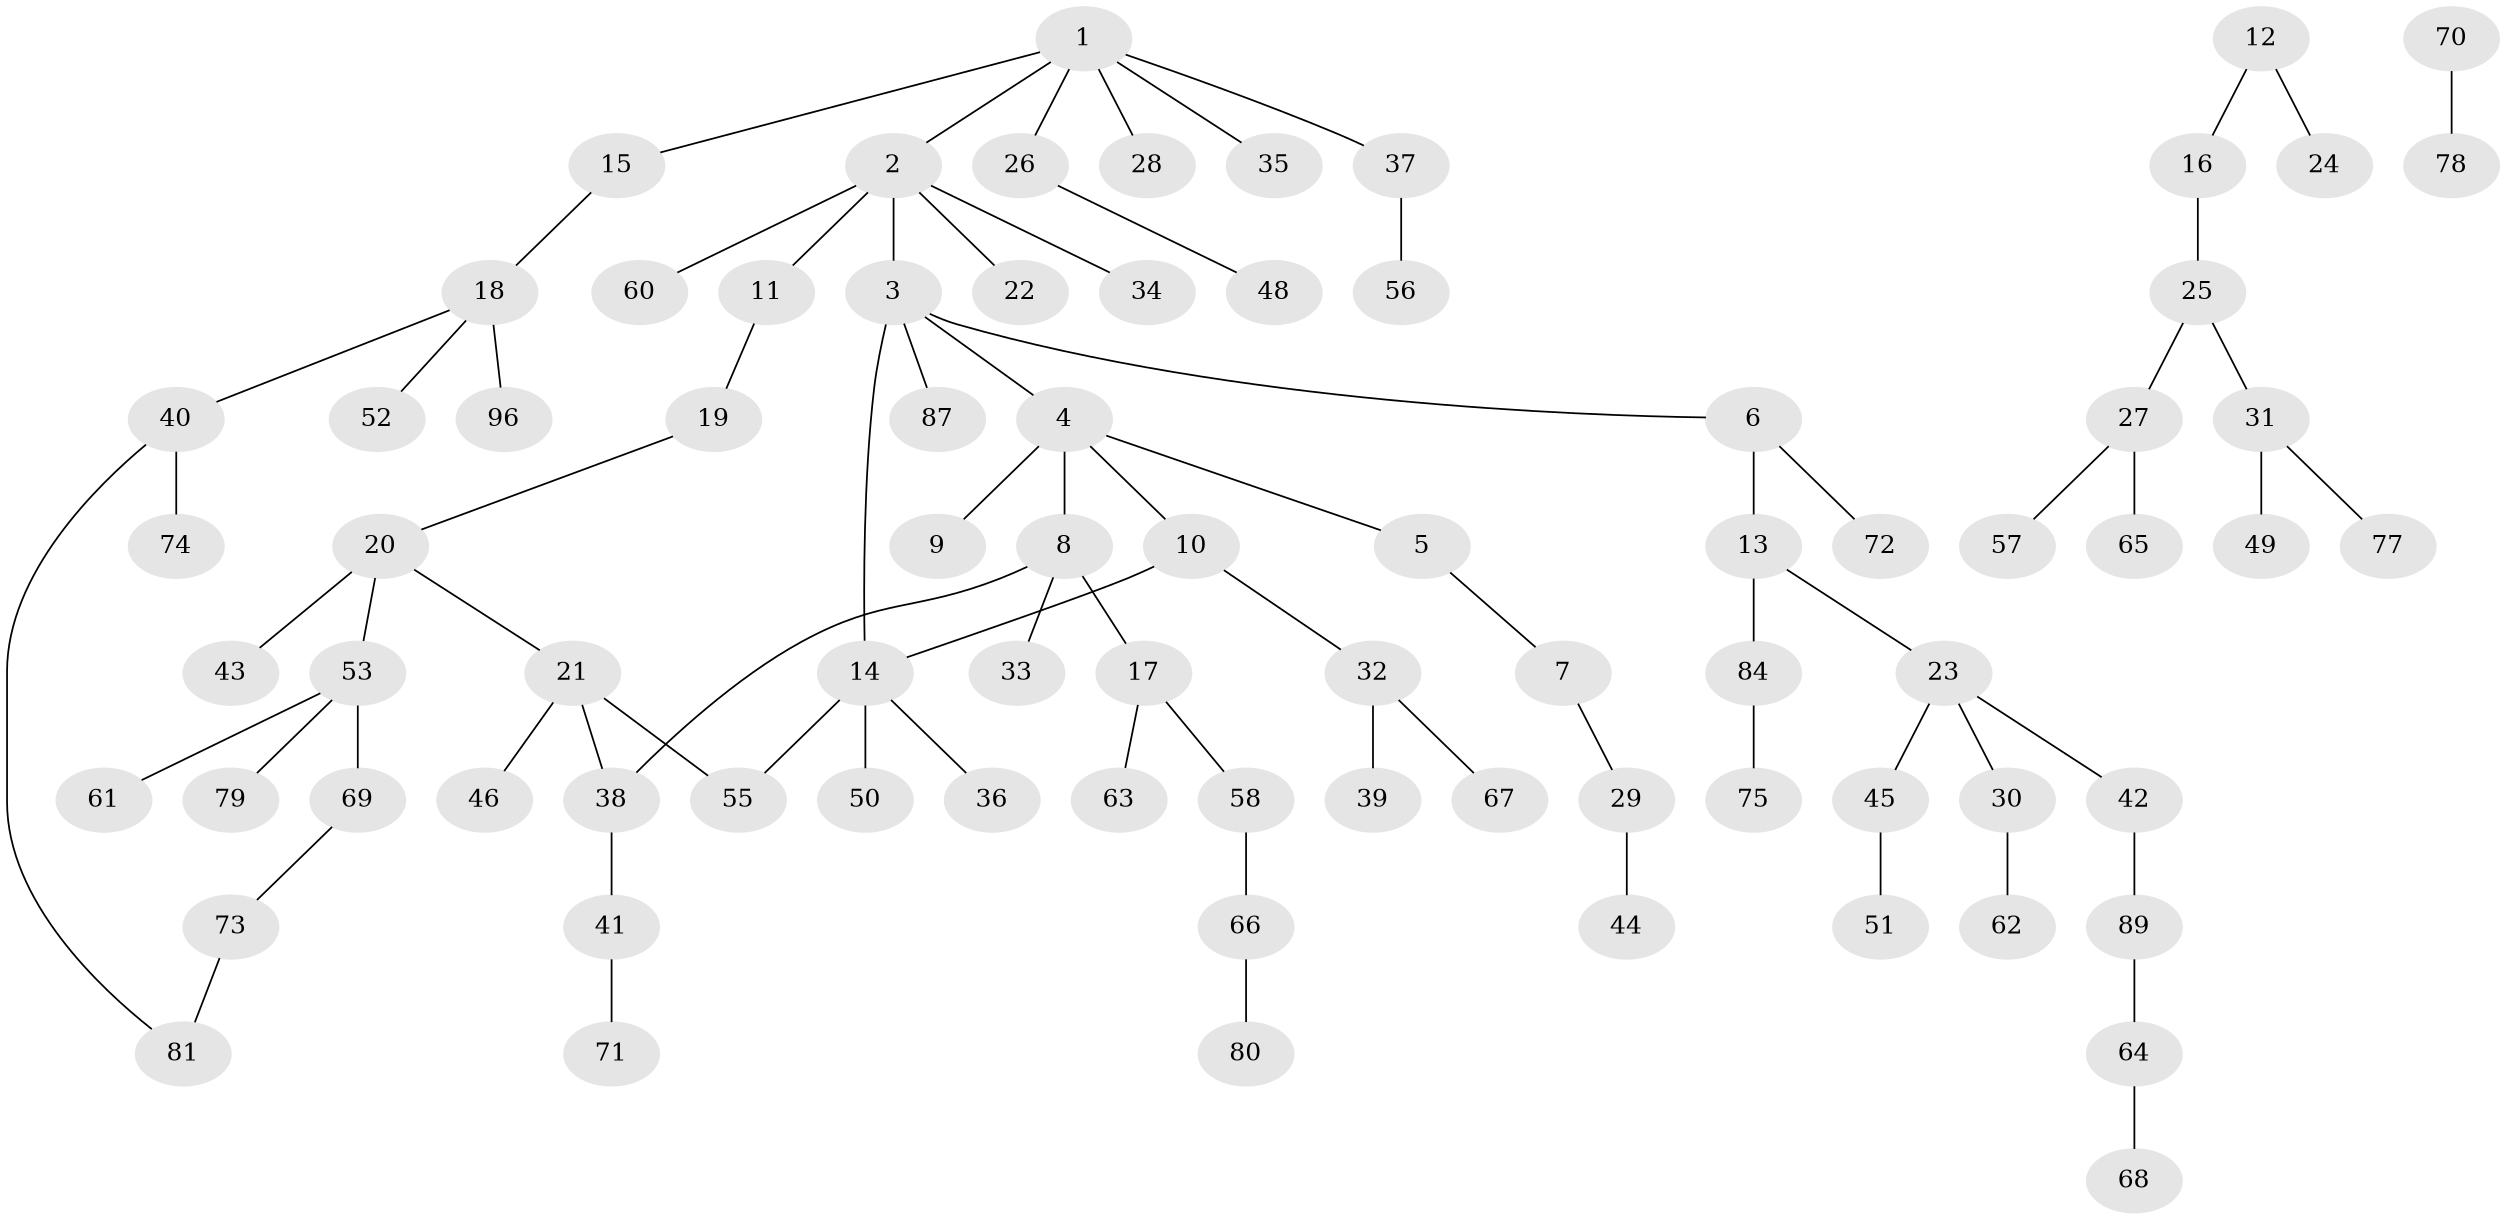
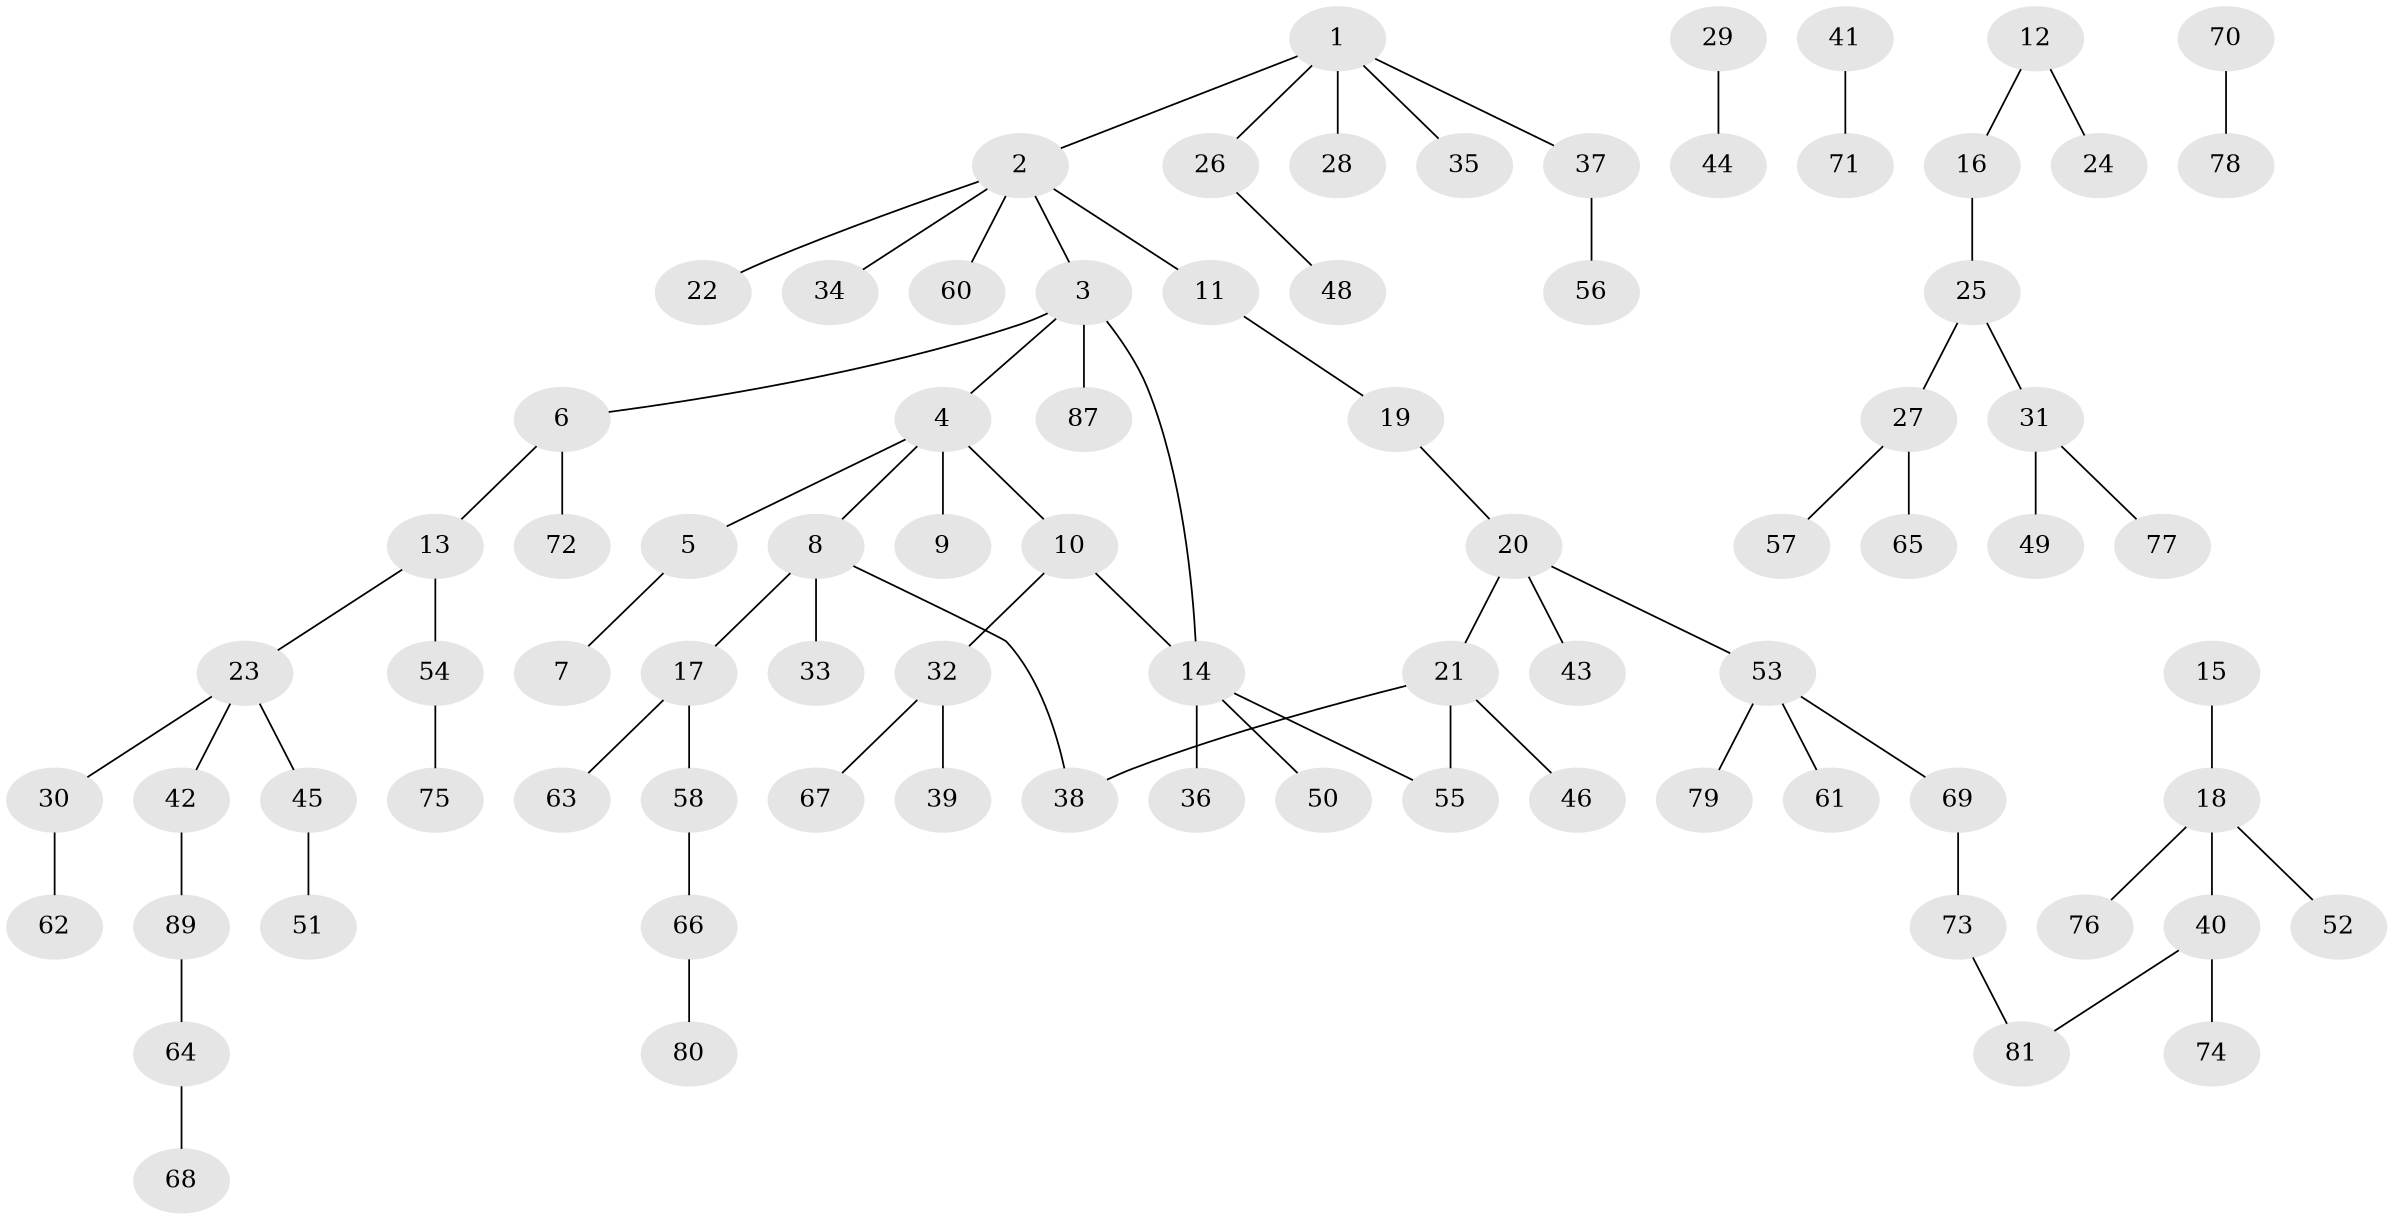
edge "1" -- "15": removed
node "96": label "96" -> "76"
node "84": label "84" -> "54"
edge "7" -- "29": removed
edge "38" -- "41": removed
